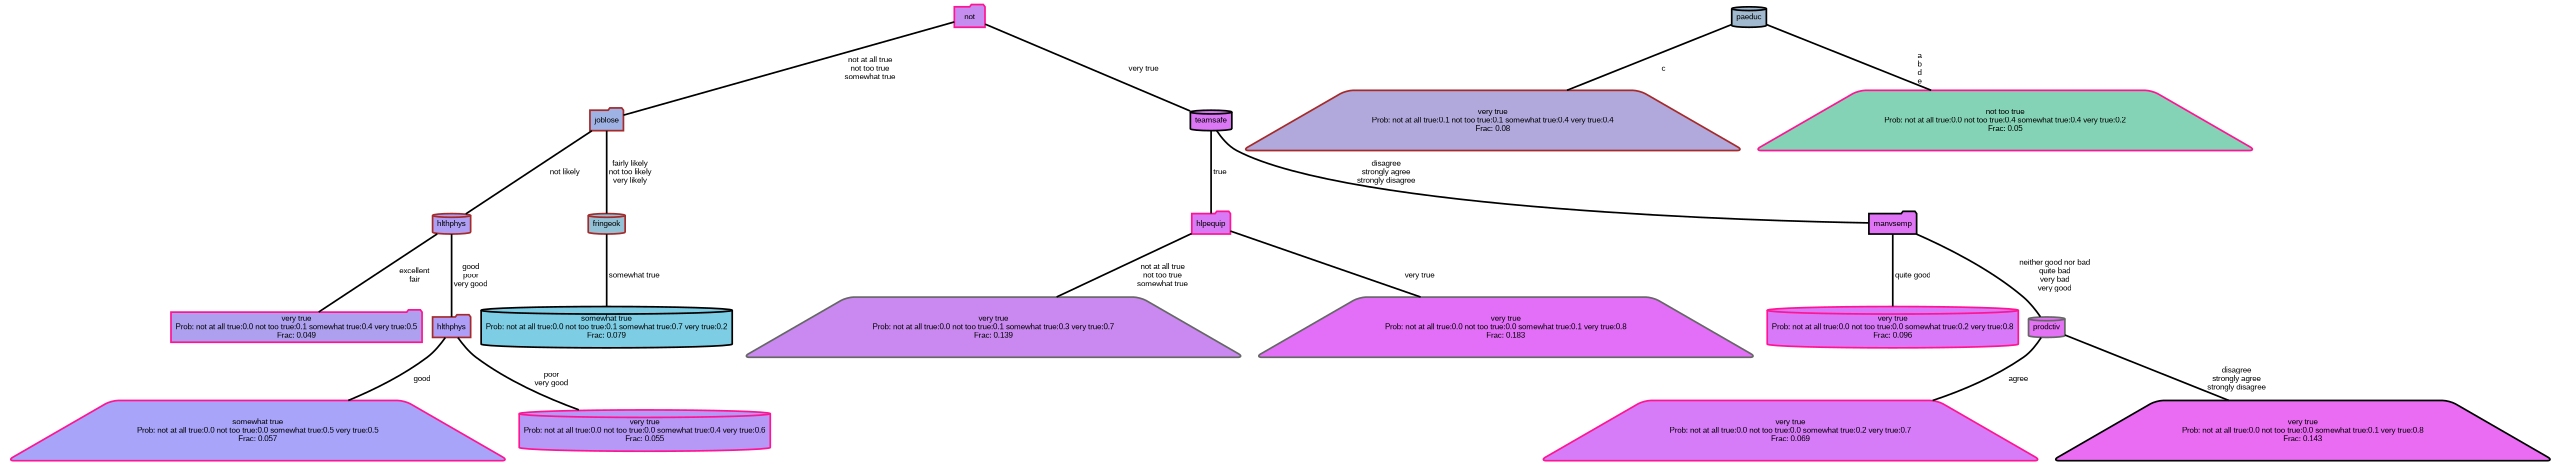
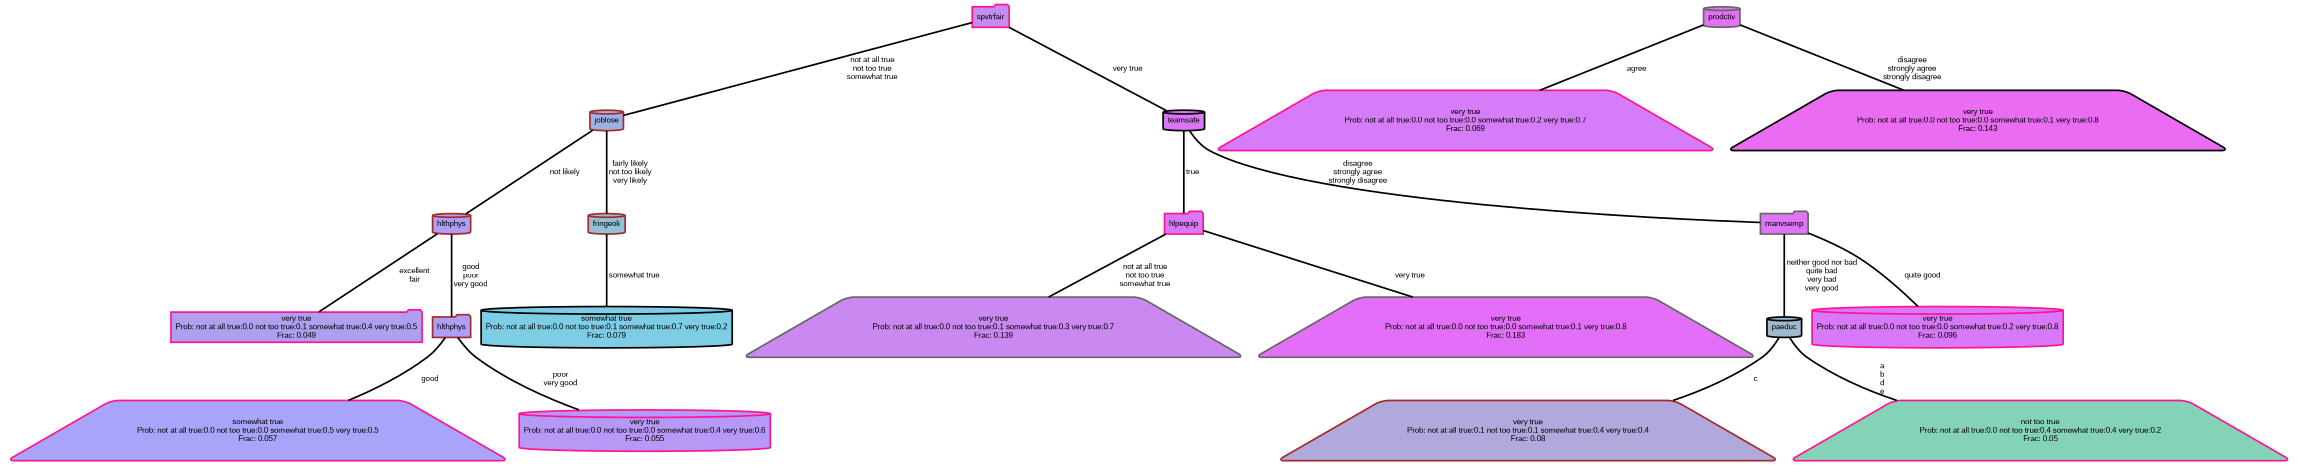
node "not": label "not" -> "spvtrfair"
node "joblose": shape folder -> cylinder
node "manvsemp": color black -> gray40
edge "manvsemp" -- "prodctiv": now "manvsemp" -- "paeduc"
